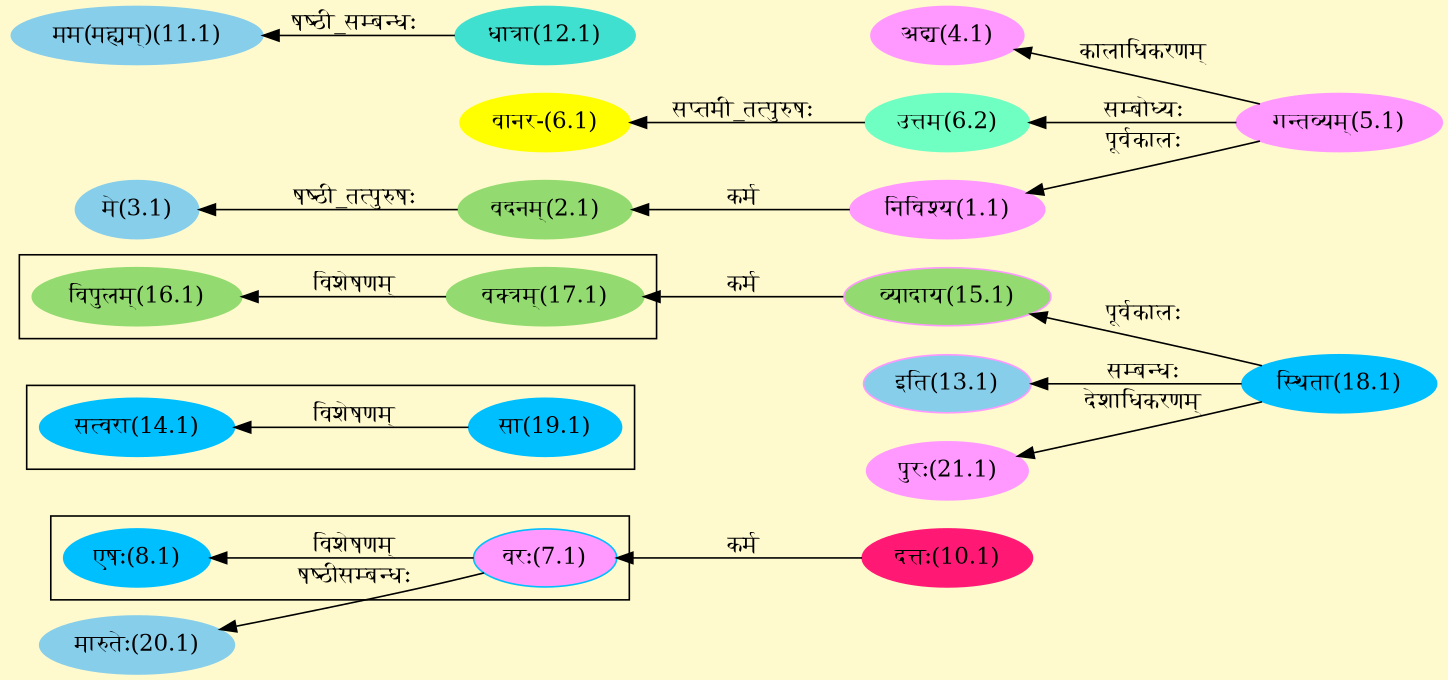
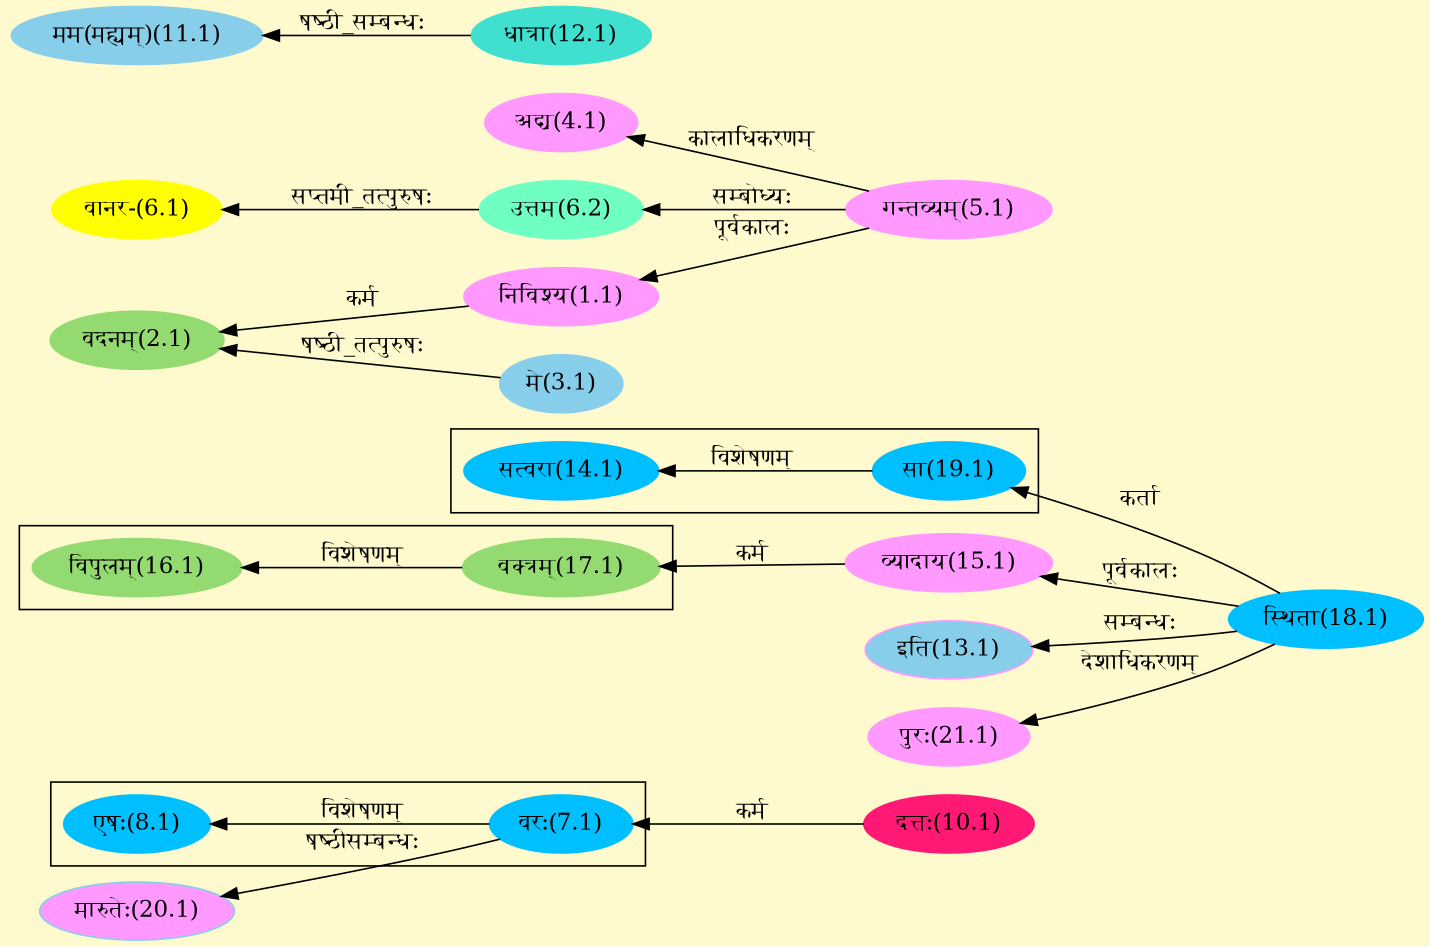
edge "वदनम्(2.1)" -> "मे(3.1)": reversed
node "व्यादाय(15.1)": fillcolor #93db70 -> #ff99ff
edge "स्थिता(18.1)" -> "सा(19.1)": added, label "कर्ता"
node "वरः(7.1)": fillcolor #ff99ff -> #00bfff
node "मारुतेः(20.1)": fillcolor #87ceeb -> #ff99ff
